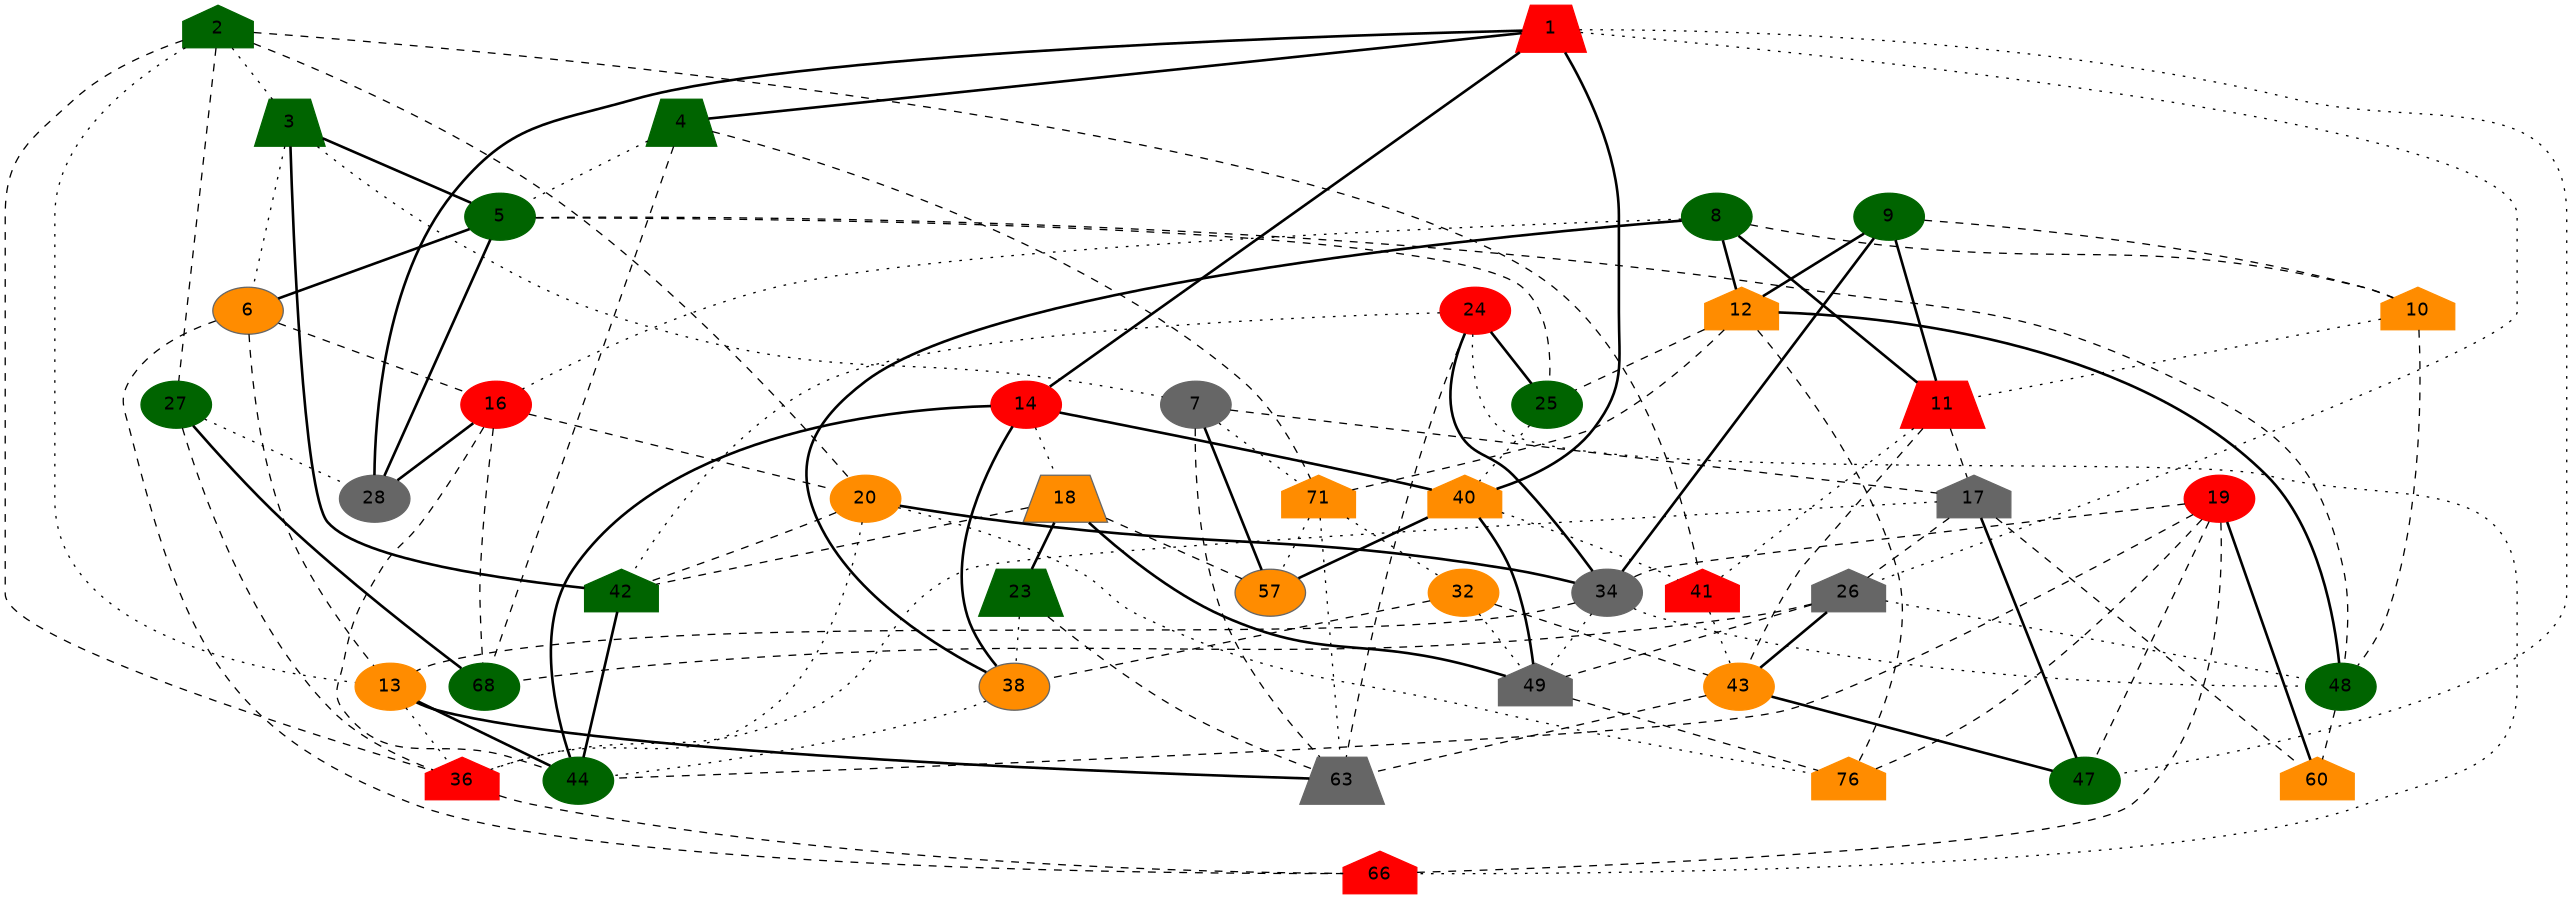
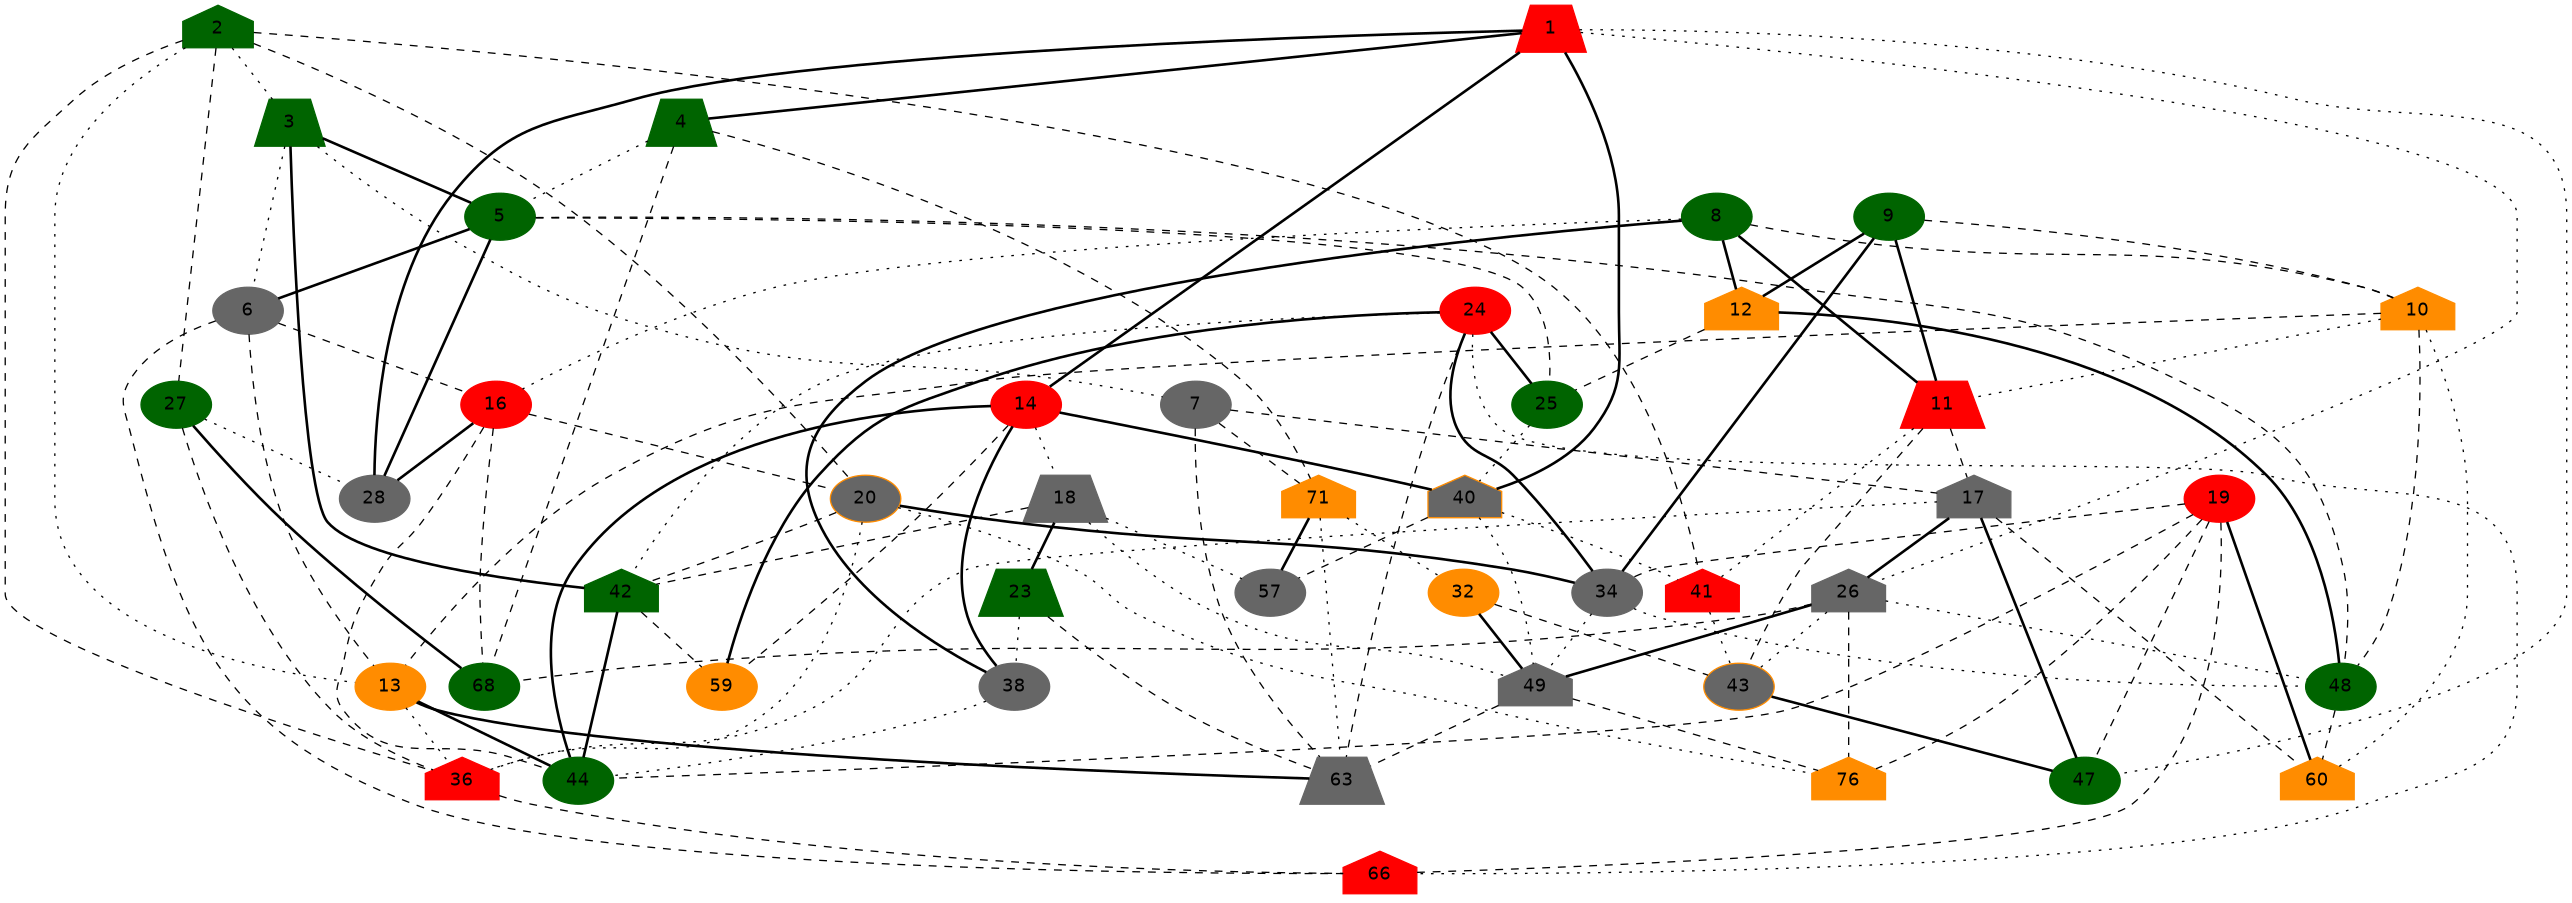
node "6": fillcolor darkorange -> gray40
edge "12" -- "71": removed
edge "7" -- "71": style dotted -> dashed
node "20": fillcolor darkorange -> gray40
node "18": fillcolor darkorange -> gray40
edge "7" -- "57": removed
node "40": fillcolor darkorange -> gray40
edge "12" -- "76": now "26" -- "76"
edge "17" -- "26": style dashed -> bold
edge "71" -- "57": style dotted -> bold
edge "18" -- "57": style dashed -> dotted
edge "40" -- "57": style bold -> dashed
edge "10" -- "60": added
edge "40" -- "49": style bold -> dotted
node "57": fillcolor darkorange -> gray40
edge "34" -- "13": now "10" -- "13"
edge "32" -- "49": style dotted -> bold
edge "32" -- "38": removed
edge "18" -- "49": style bold -> dotted
edge "26" -- "43": style bold -> dotted
edge "26" -- "49": style dashed -> bold
node "59": added
node "38": fillcolor darkorange -> gray40
node "43": fillcolor darkorange -> gray40
edge "43" -- "63": now "49" -- "63"
